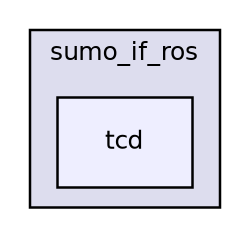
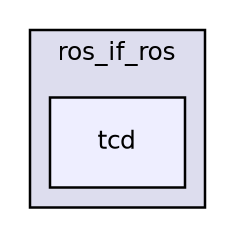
cluster "sumo_if_ros": label "sumo_if_ros" -> "ros_if_ros"
